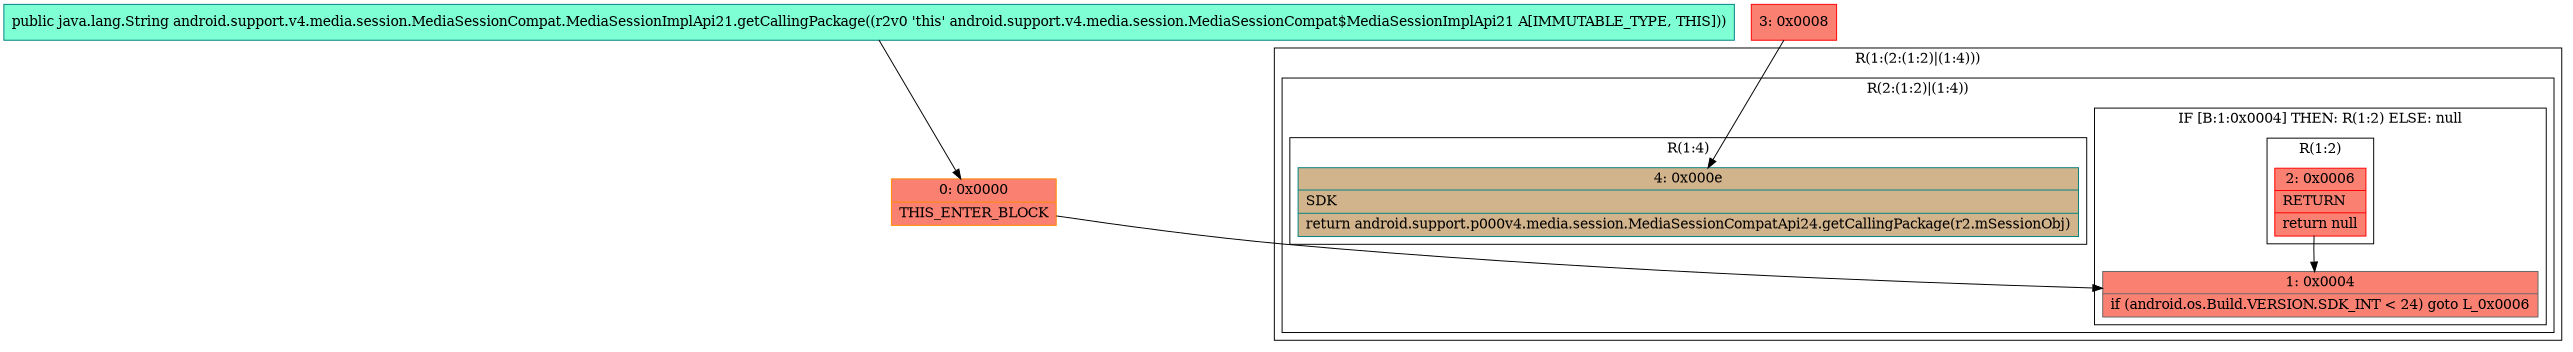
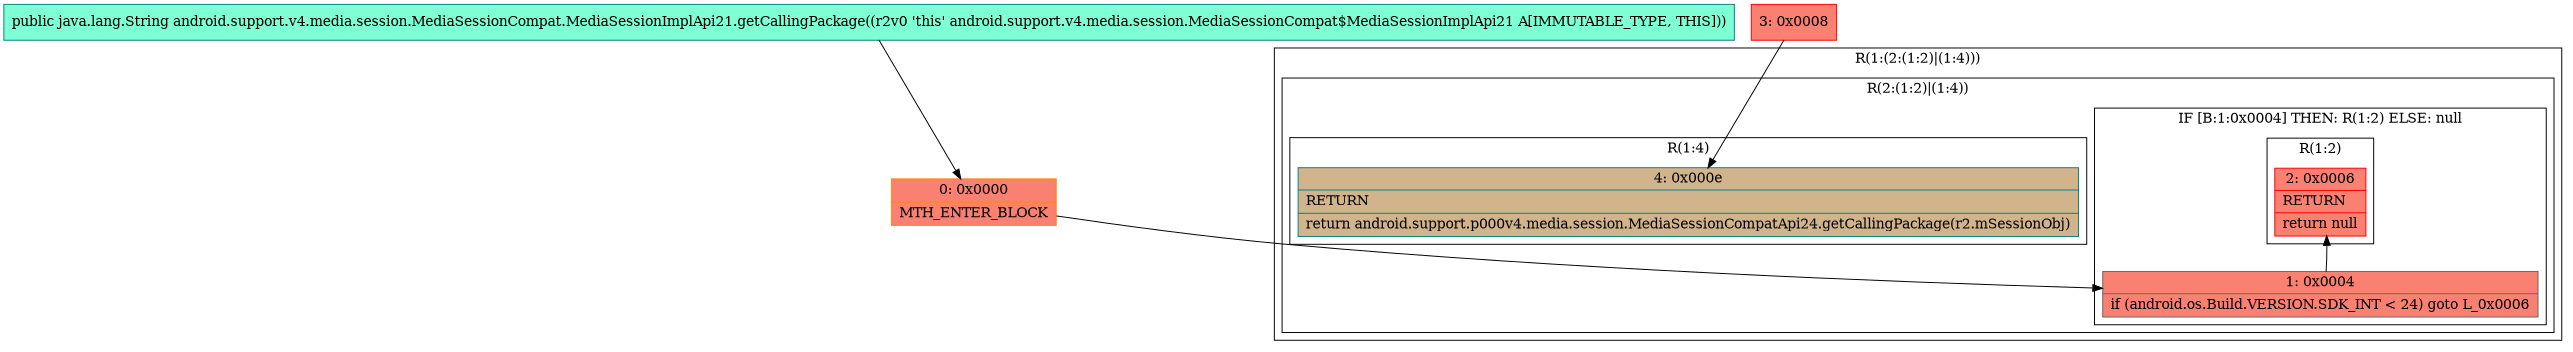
node "4: 0x000e": text "SDK" -> "RETURN"
node "0: 0x0000": text "THIS_ENTER_BLOCK" -> "MTH_ENTER_BLOCK"
edge "2: 0x0006" -> "1: 0x0004": reversed
